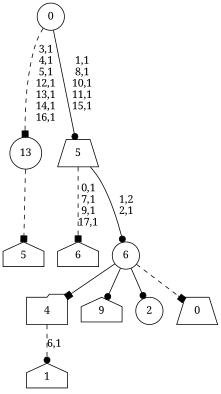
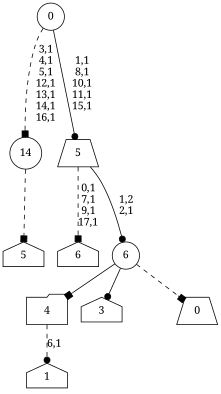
node "13": label "13" -> "14"
node "9": label "9" -> "3"
node "2": removed
